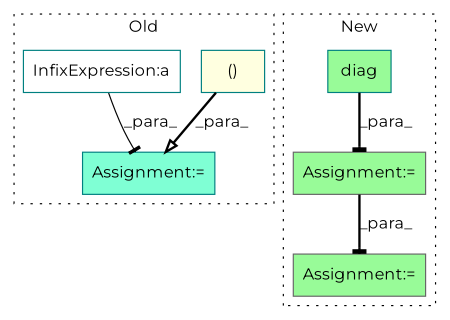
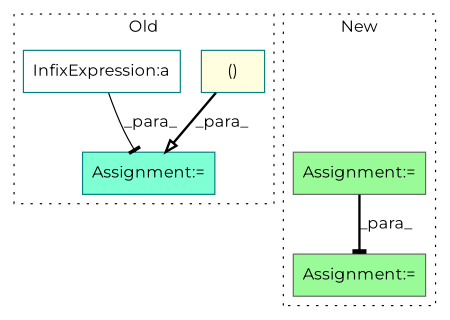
node "diag": removed
